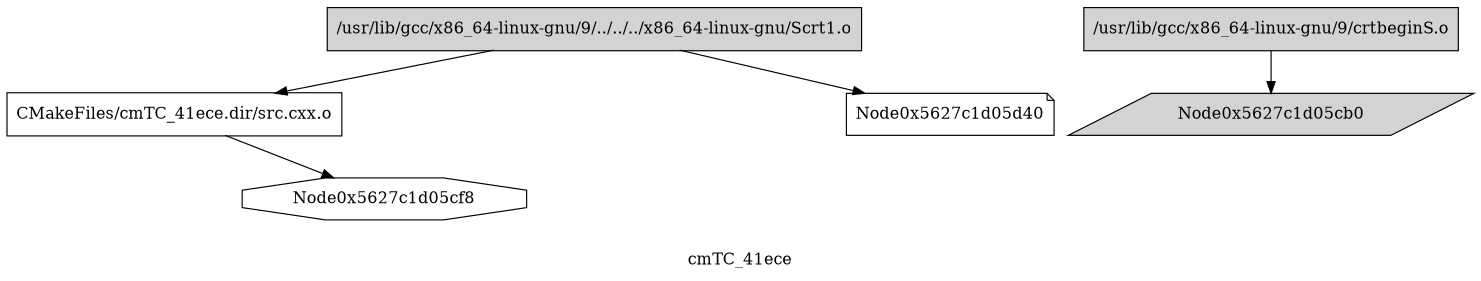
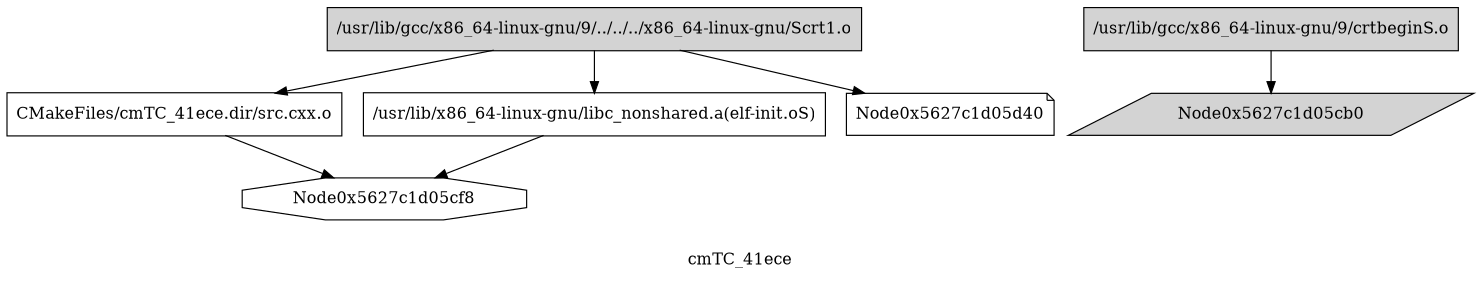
node "/usr/lib/x86_64-linux-gnu/libc_nonshared.a(elf-init.oS)": added
